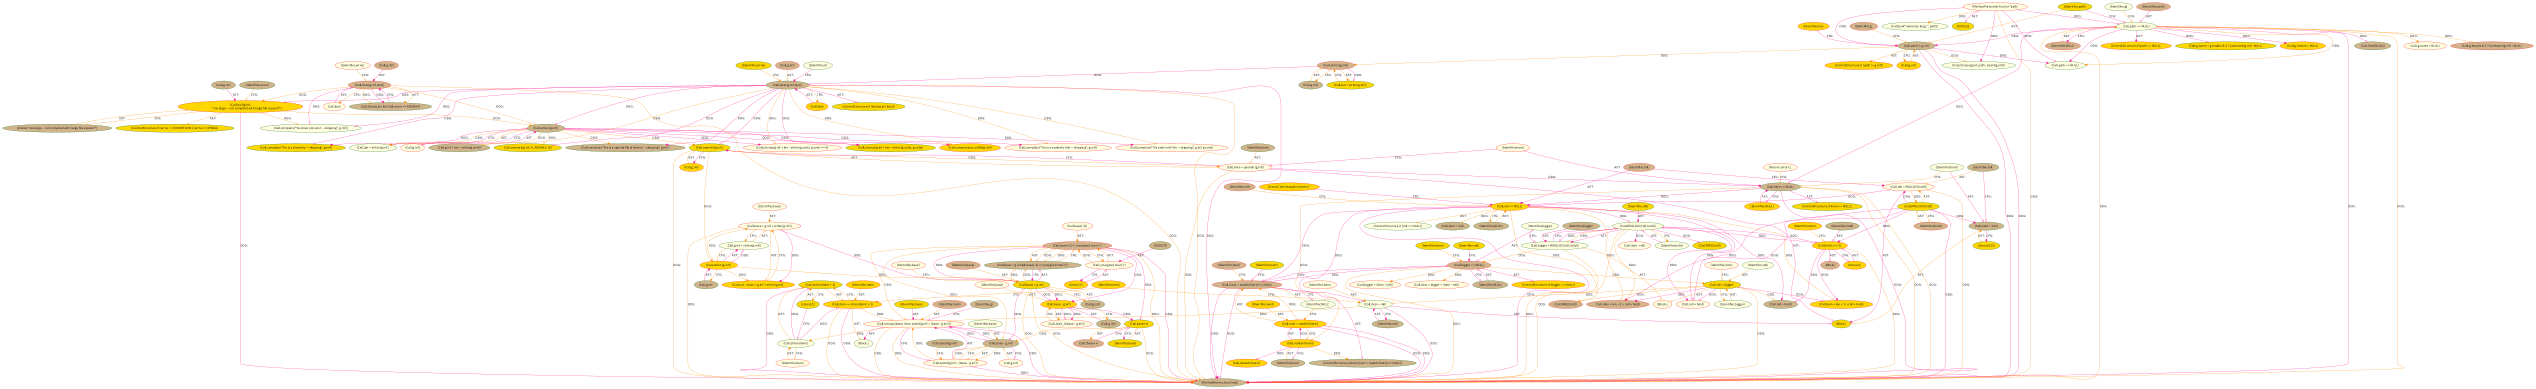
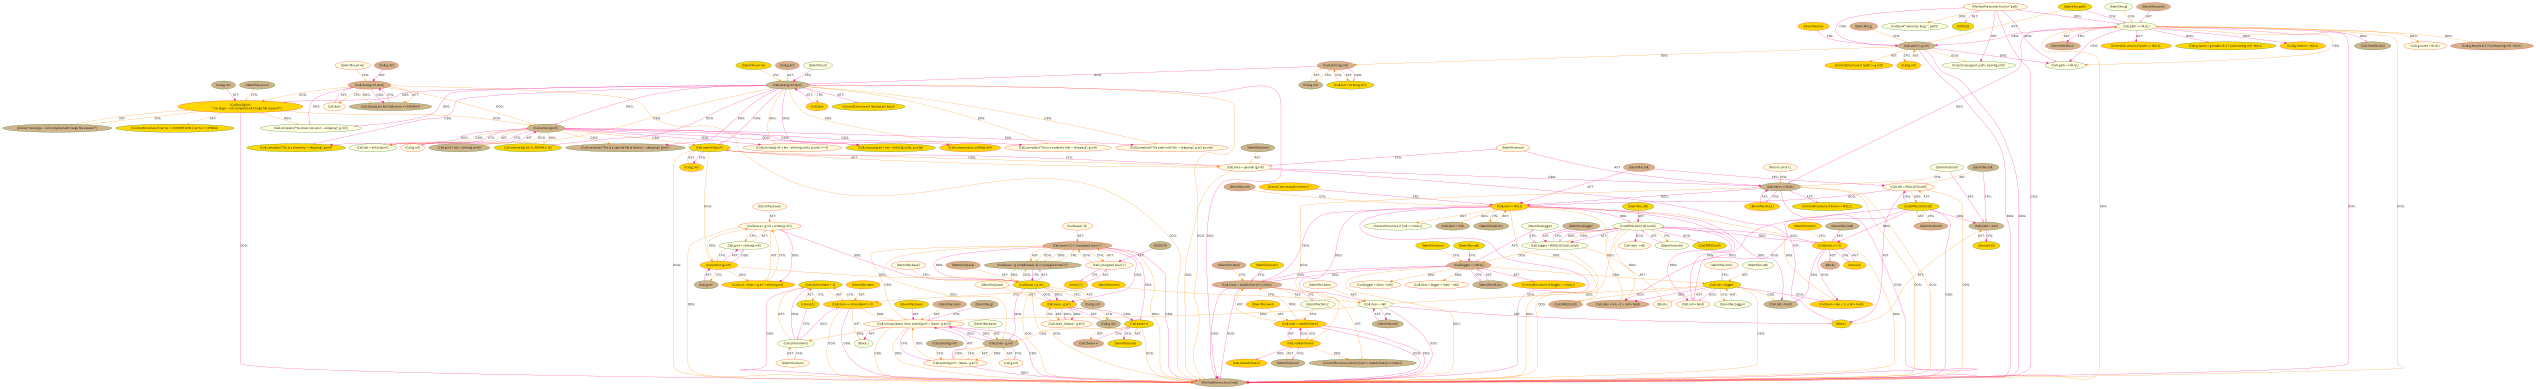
edge "(MethodParameterIn,char *path)" -> "(Call,strncpy(g.inf, path, sizeof(g.inf)))": label "DDG: " -> "AST: "
edge "(Call,here = opendir(g.inf))" -> "(Call,opendir(g.inf))": arrowhead diamond -> onormal
edge "(Call,roll == NULL)" -> "(ControlStructure,if (roll == NULL))": arrowhead onormal -> diamond
edge "(Call,(unsigned char)'/')" -> "(Literal,'/')": arrowhead diamond -> onormal
edge "(Call,(next = readdir(here)) != NULL)" -> "(ControlStructure,while ((next = readdir(here)) != NULL))": color deeppink -> darkorange
edge "(MethodParameterIn,char *path)" -> "(MethodReturn,local void)": color darkorange -> deeppink
